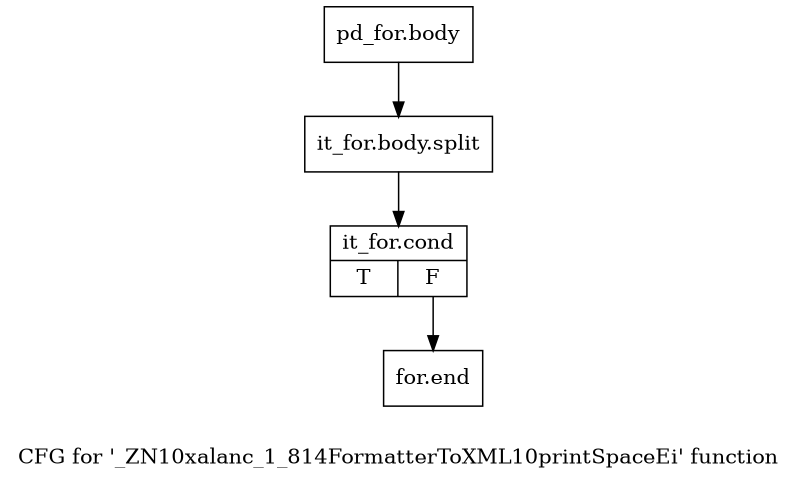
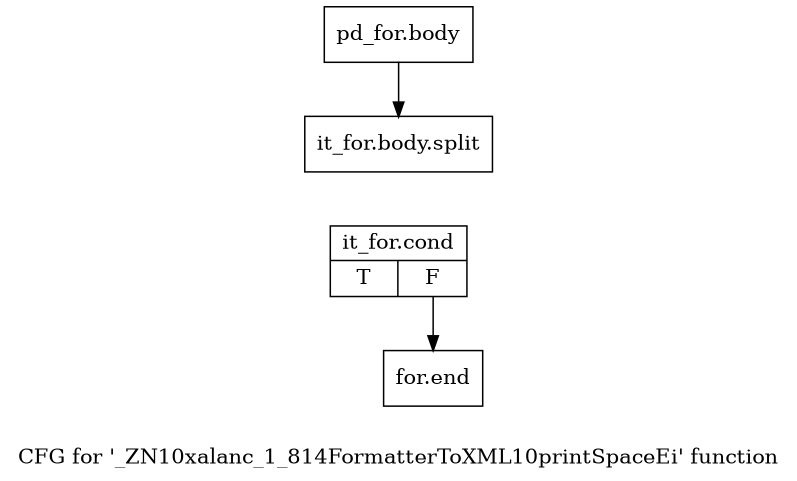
edge "it_for.body.split" -> "it_for.cond": removed
